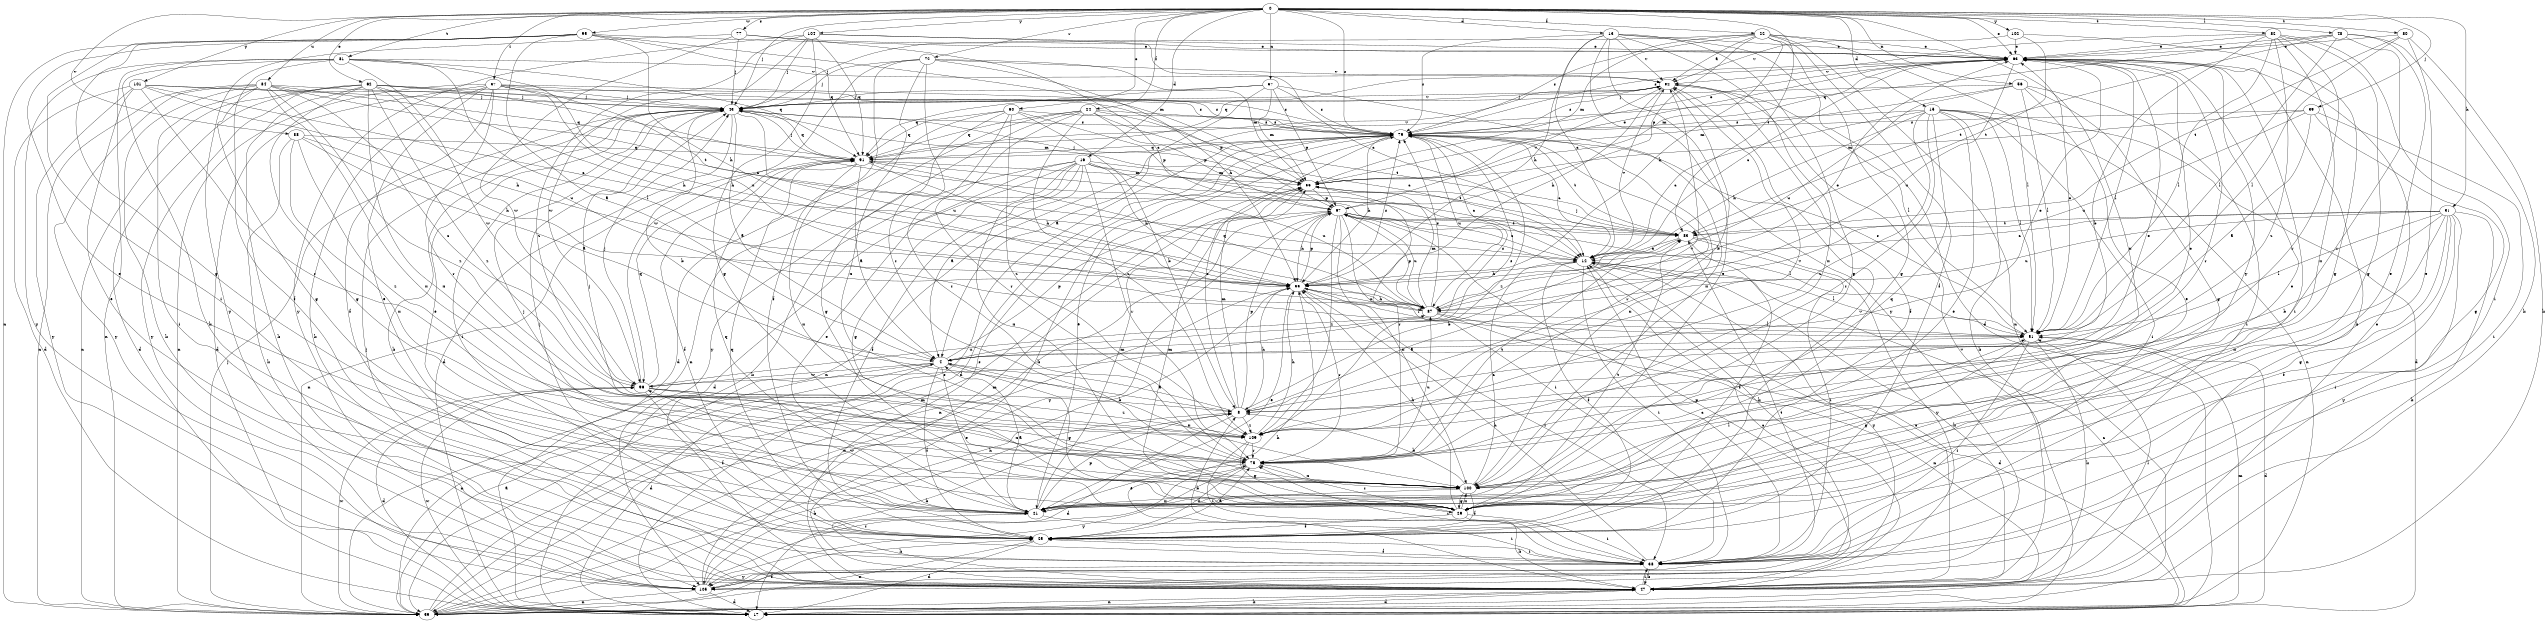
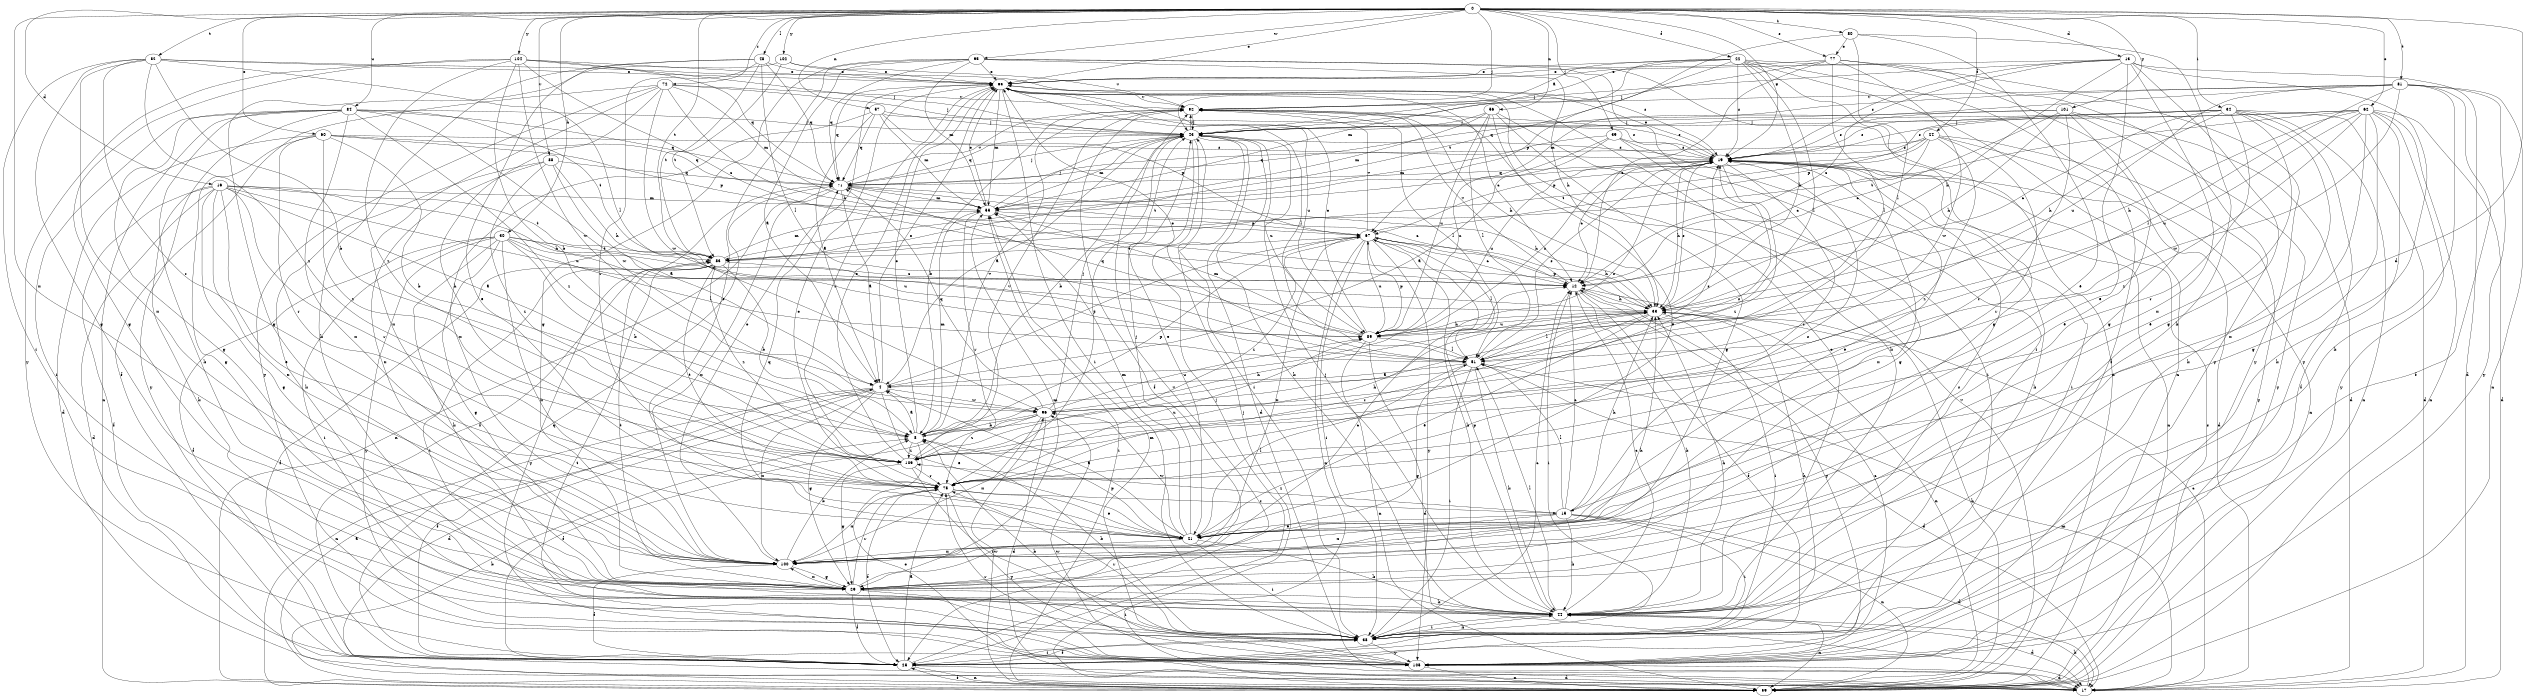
edge "80" -> "63": now "80" -> "77"
node "37": label "37" -> "34"
edge "81" -> "55": added, label "m"
node "79": label "79" -> "19"
node "91": label "91" -> "71"
edge "83" -> "55": label "j" -> "m"
node "31": label "31" -> "30"
edge "84" -> "96": label "c" -> "w"
edge "72" -> "75": label "r" -> "h"
edge "100" -> "63": label "y" -> "o"
edge "4" -> "67": label "p" -> "r"
edge "12" -> "51": now "77" -> "51"
edge "15" -> "100": label "q" -> "x"
node "87": label "87" -> "89"
edge "104" -> "8": added, label "b"
edge "15" -> "75": reversed
edge "83" -> "109": added, label "z"
edge "59" -> "55": label "m" -> "i"
edge "25" -> "43": reversed
edge "22" -> "105": added, label "y"
edge "100" -> "21": reversed
edge "8" -> "17": label "d" -> "o"
edge "77" -> "29": added, label "g"
node "47": label "47" -> "44"
edge "72" -> "105": added, label "y"
